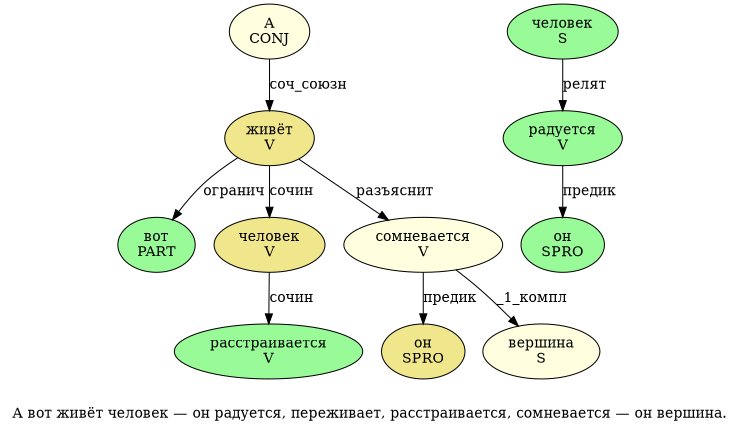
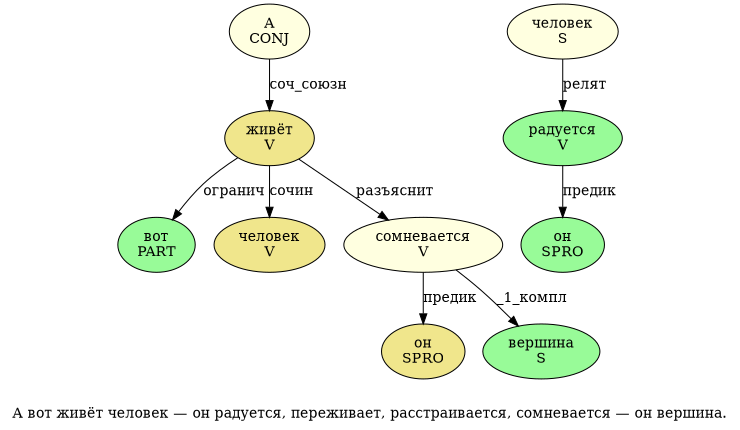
node "человек S": fillcolor palegreen -> lightyellow
node "расстраивается V": removed
node "вершина S": fillcolor lightyellow -> palegreen
